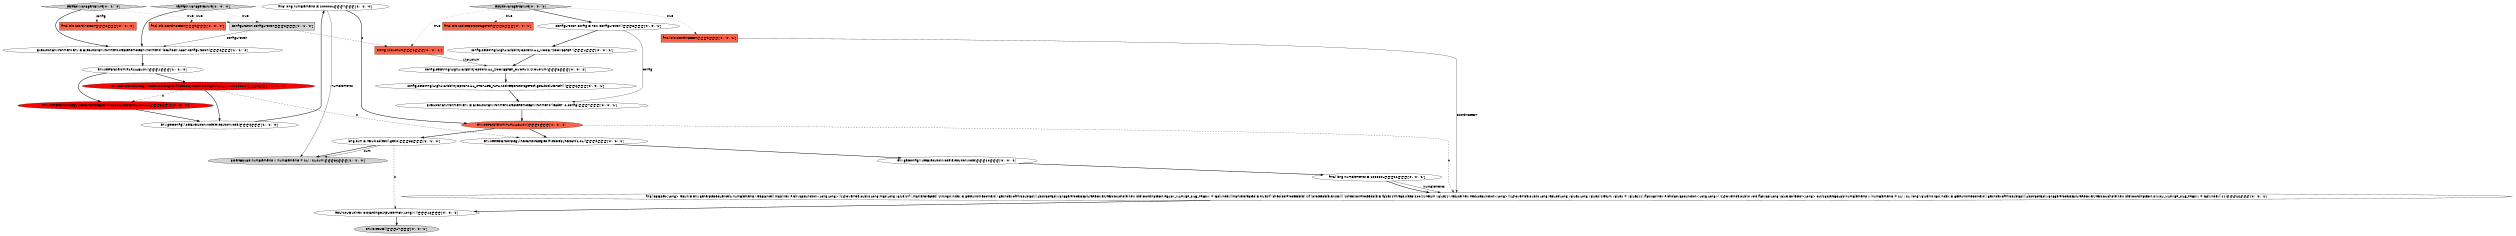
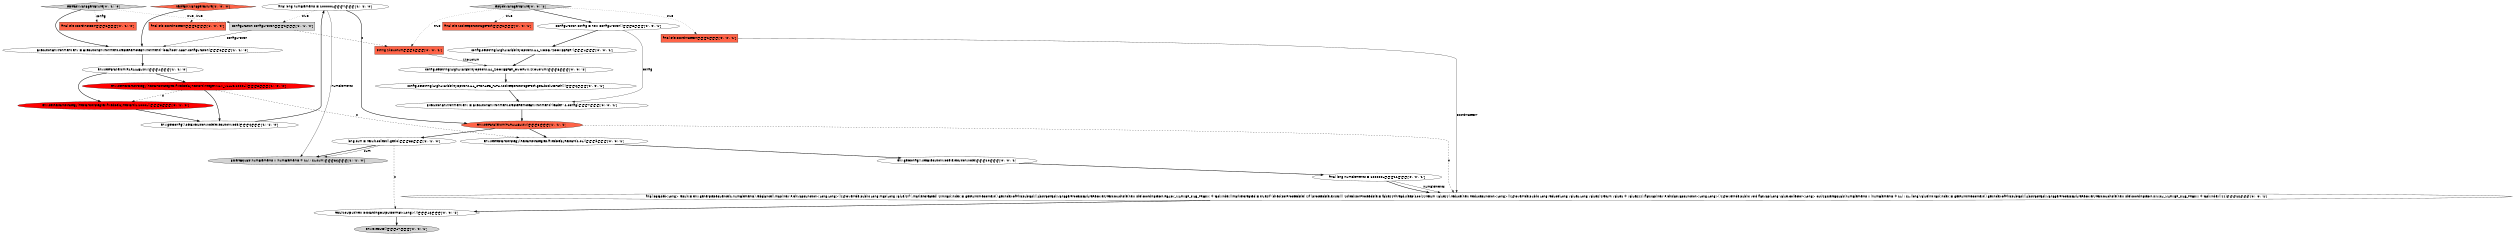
node "testTaskManagerFailure['1', '0', '0']": fillcolor lightgray -> tomato
edge "testTaskManagerFailure['1', '0', '0']" -> "Configuration configuration@@@2@@@['1', '1', '0']": now "final long numElements = 100000L@@@7@@@['1', '1', '0']" -> "Configuration configuration@@@2@@@['1', '1', '0']"
